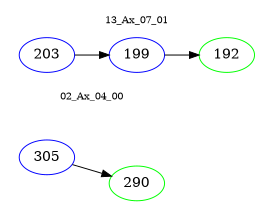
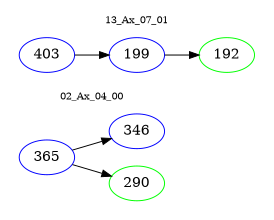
node "203": label "203" -> "403"
node "346": added
node "305": label "305" -> "365"
